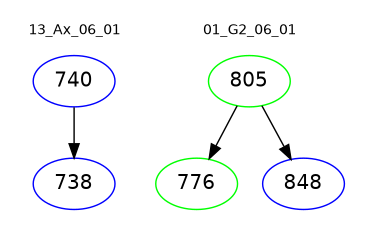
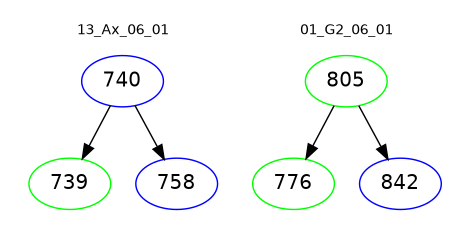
node "739": added
node "738": label "738" -> "758"
node "848": label "848" -> "842"
